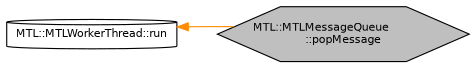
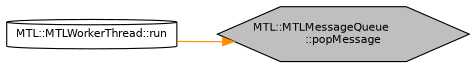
edge "MTL::MTLMessageQueue ::popMessage" -> "MTL::MTLWorkerThread::run": reversed
